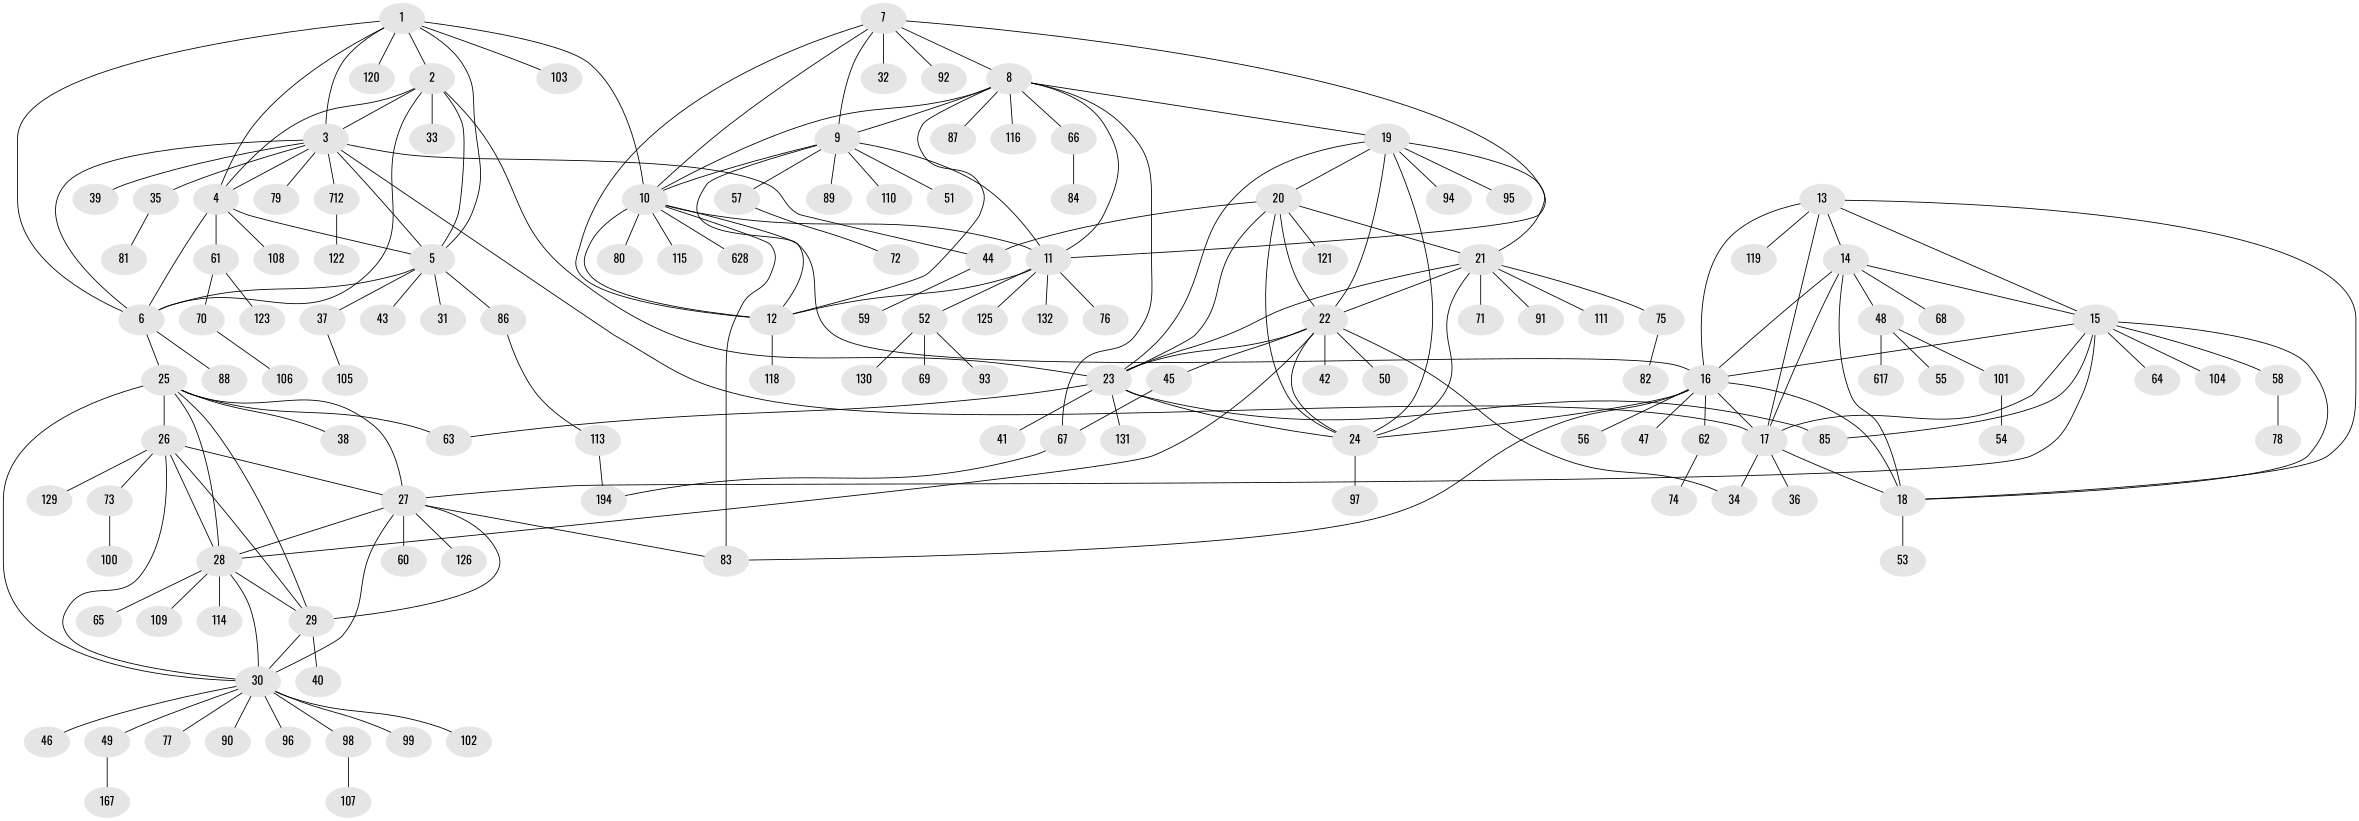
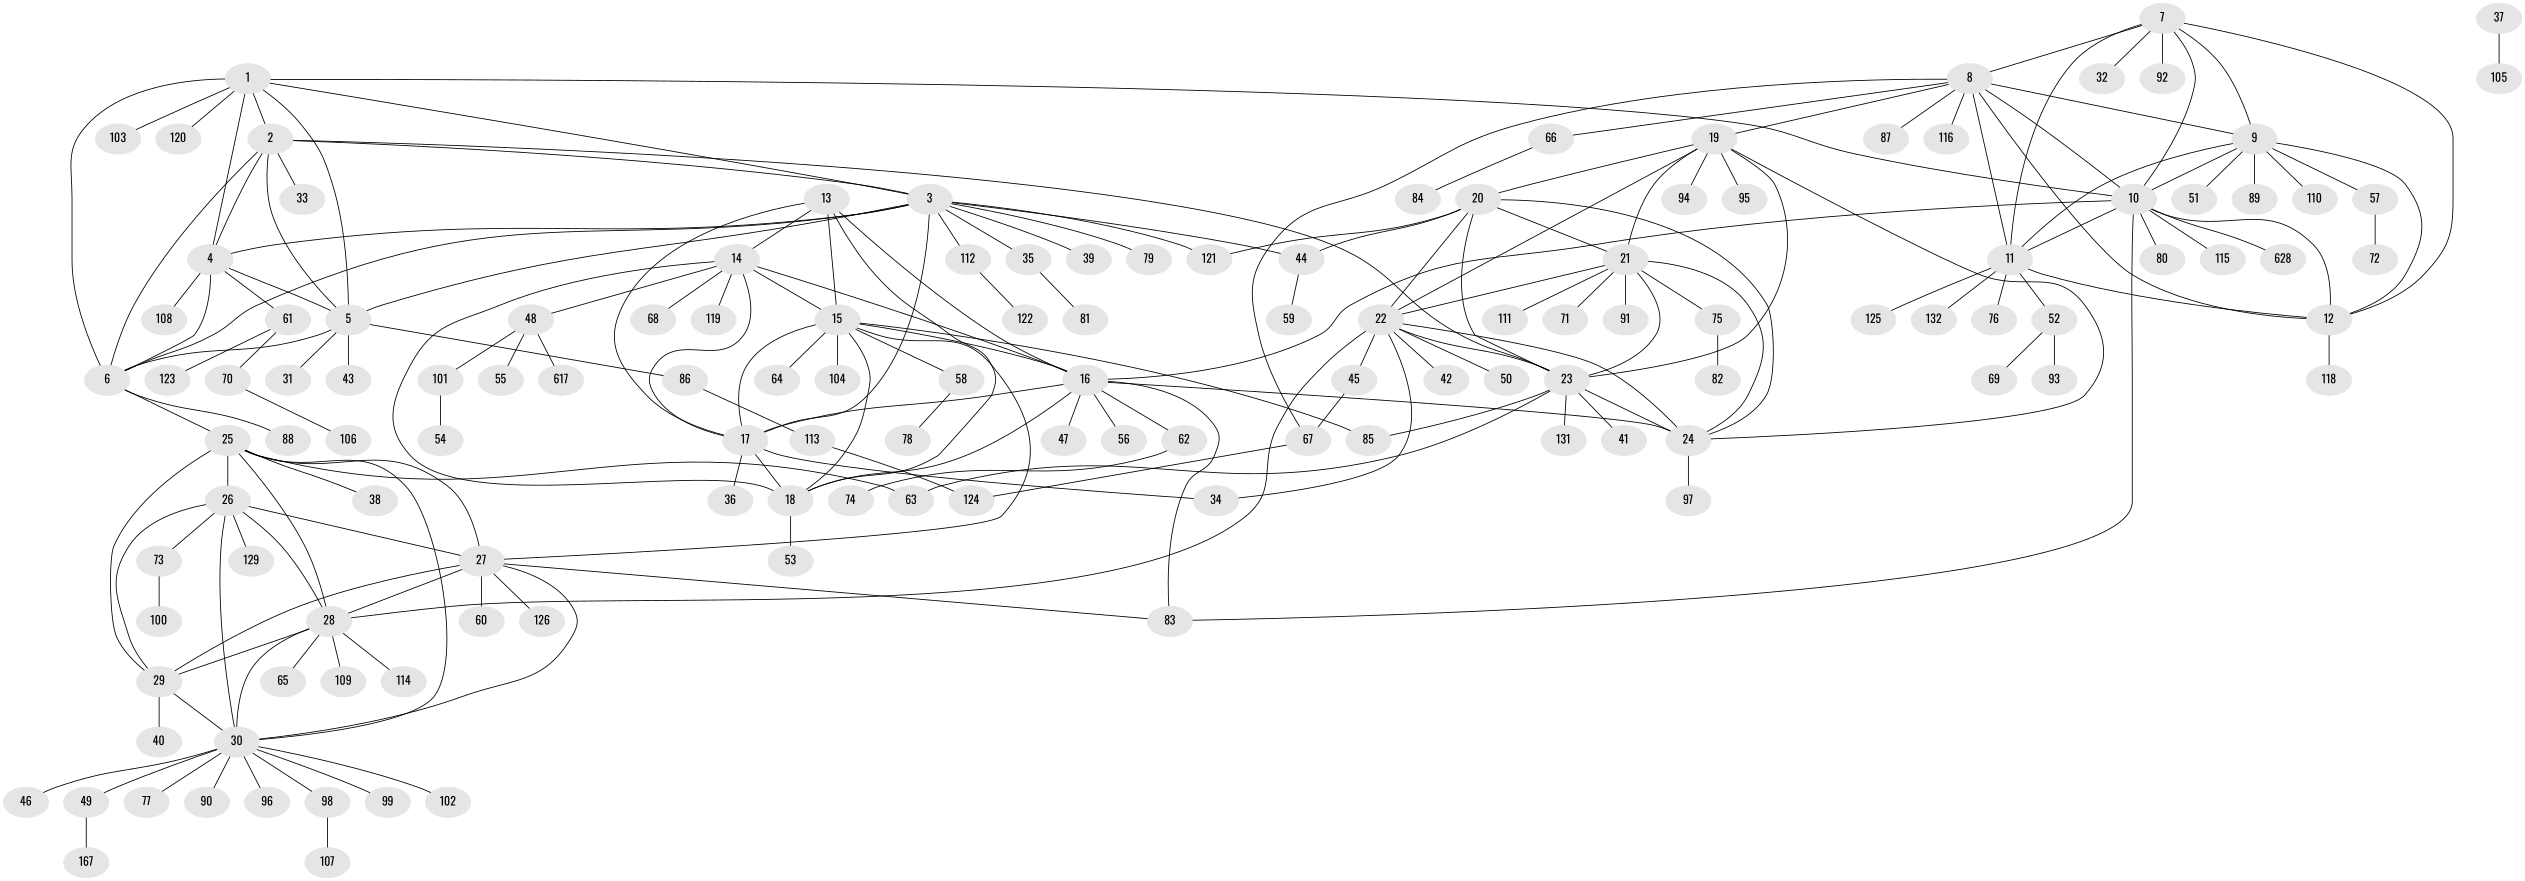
node "712": label "712" -> "112"
edge "3" -- "121": added
edge "13" -- "119": now "14" -- "119"
edge "5" -- "37": removed
node "130": removed
node "194": label "194" -> "124"
